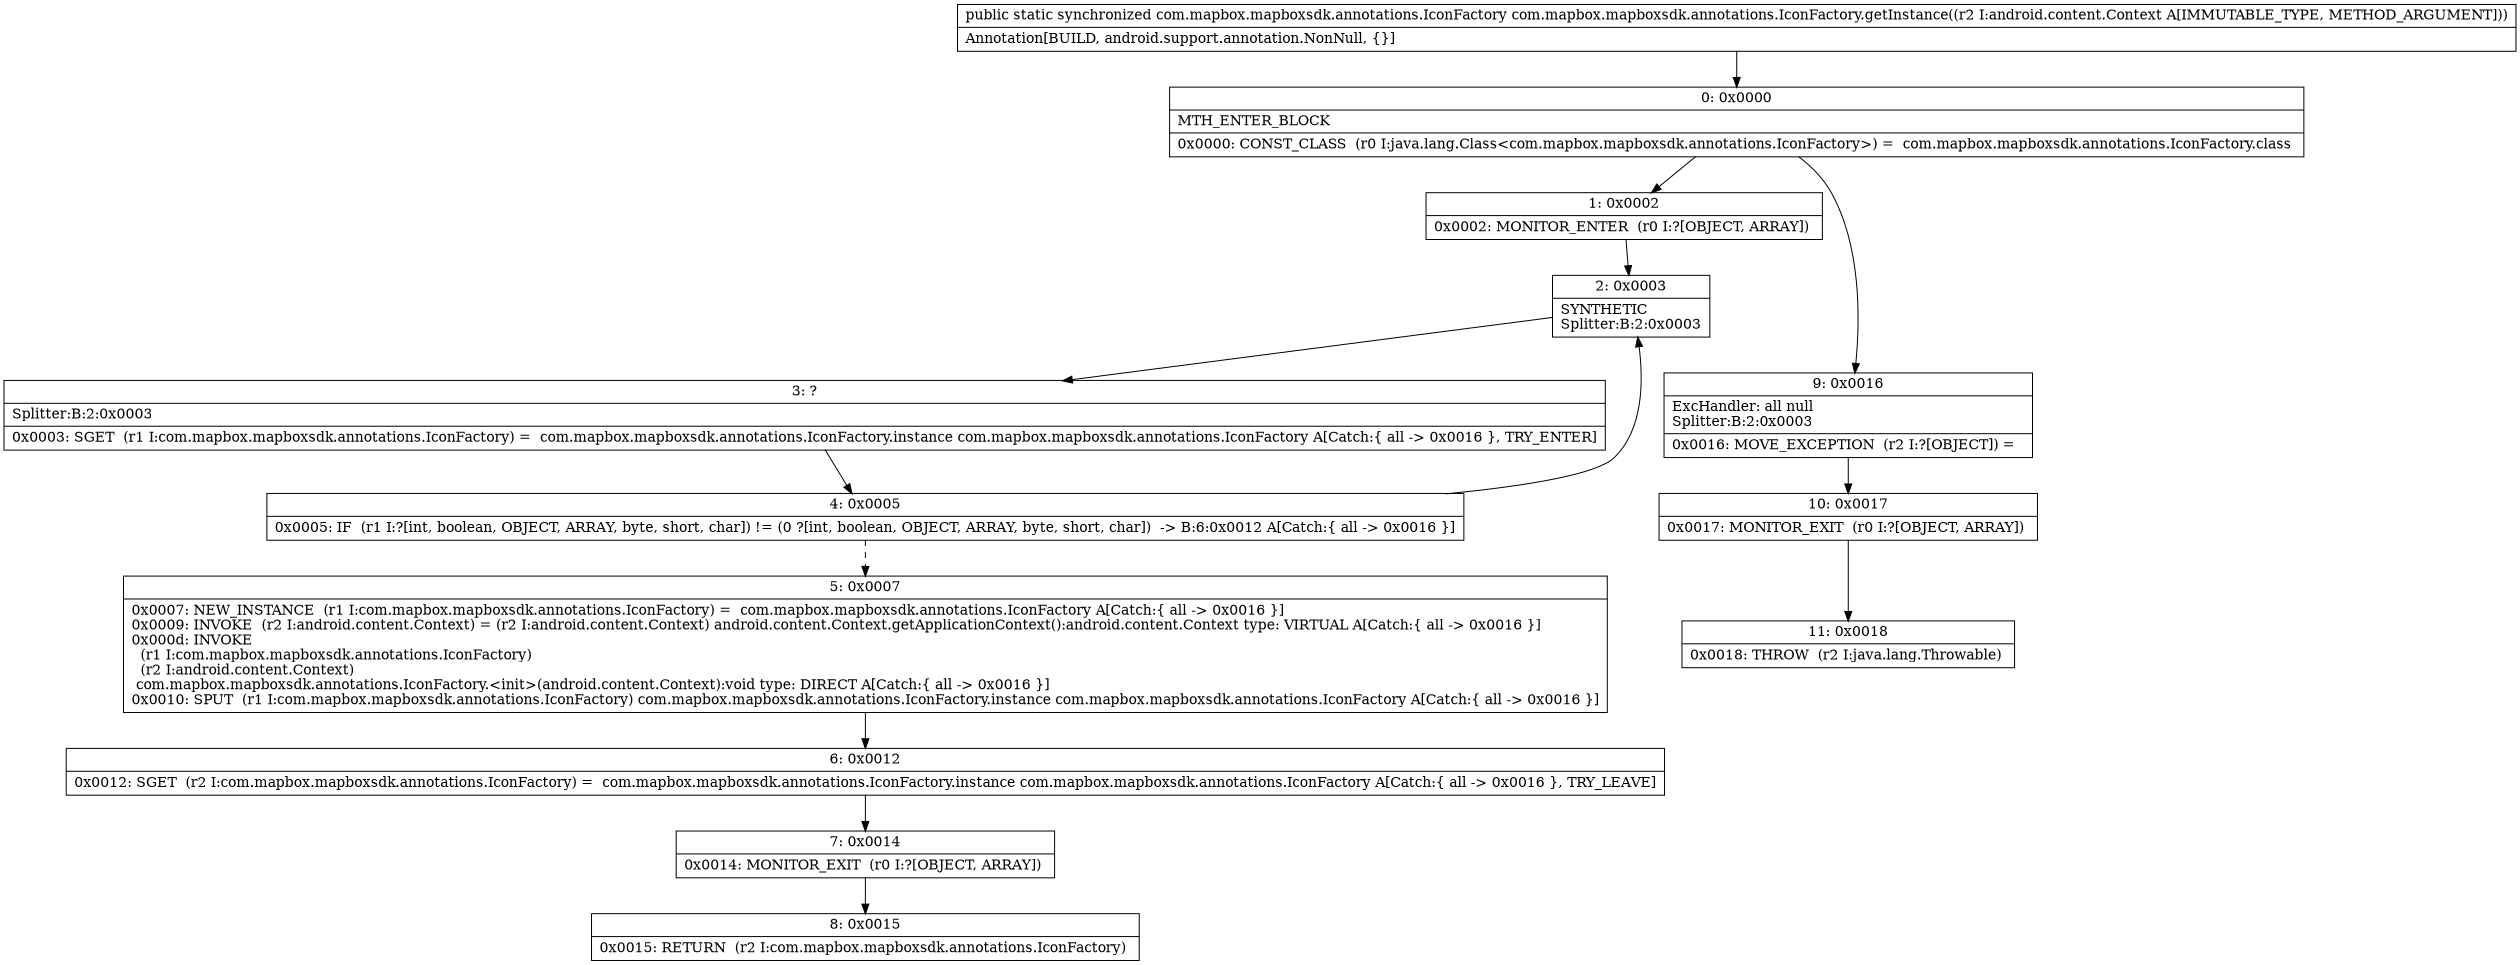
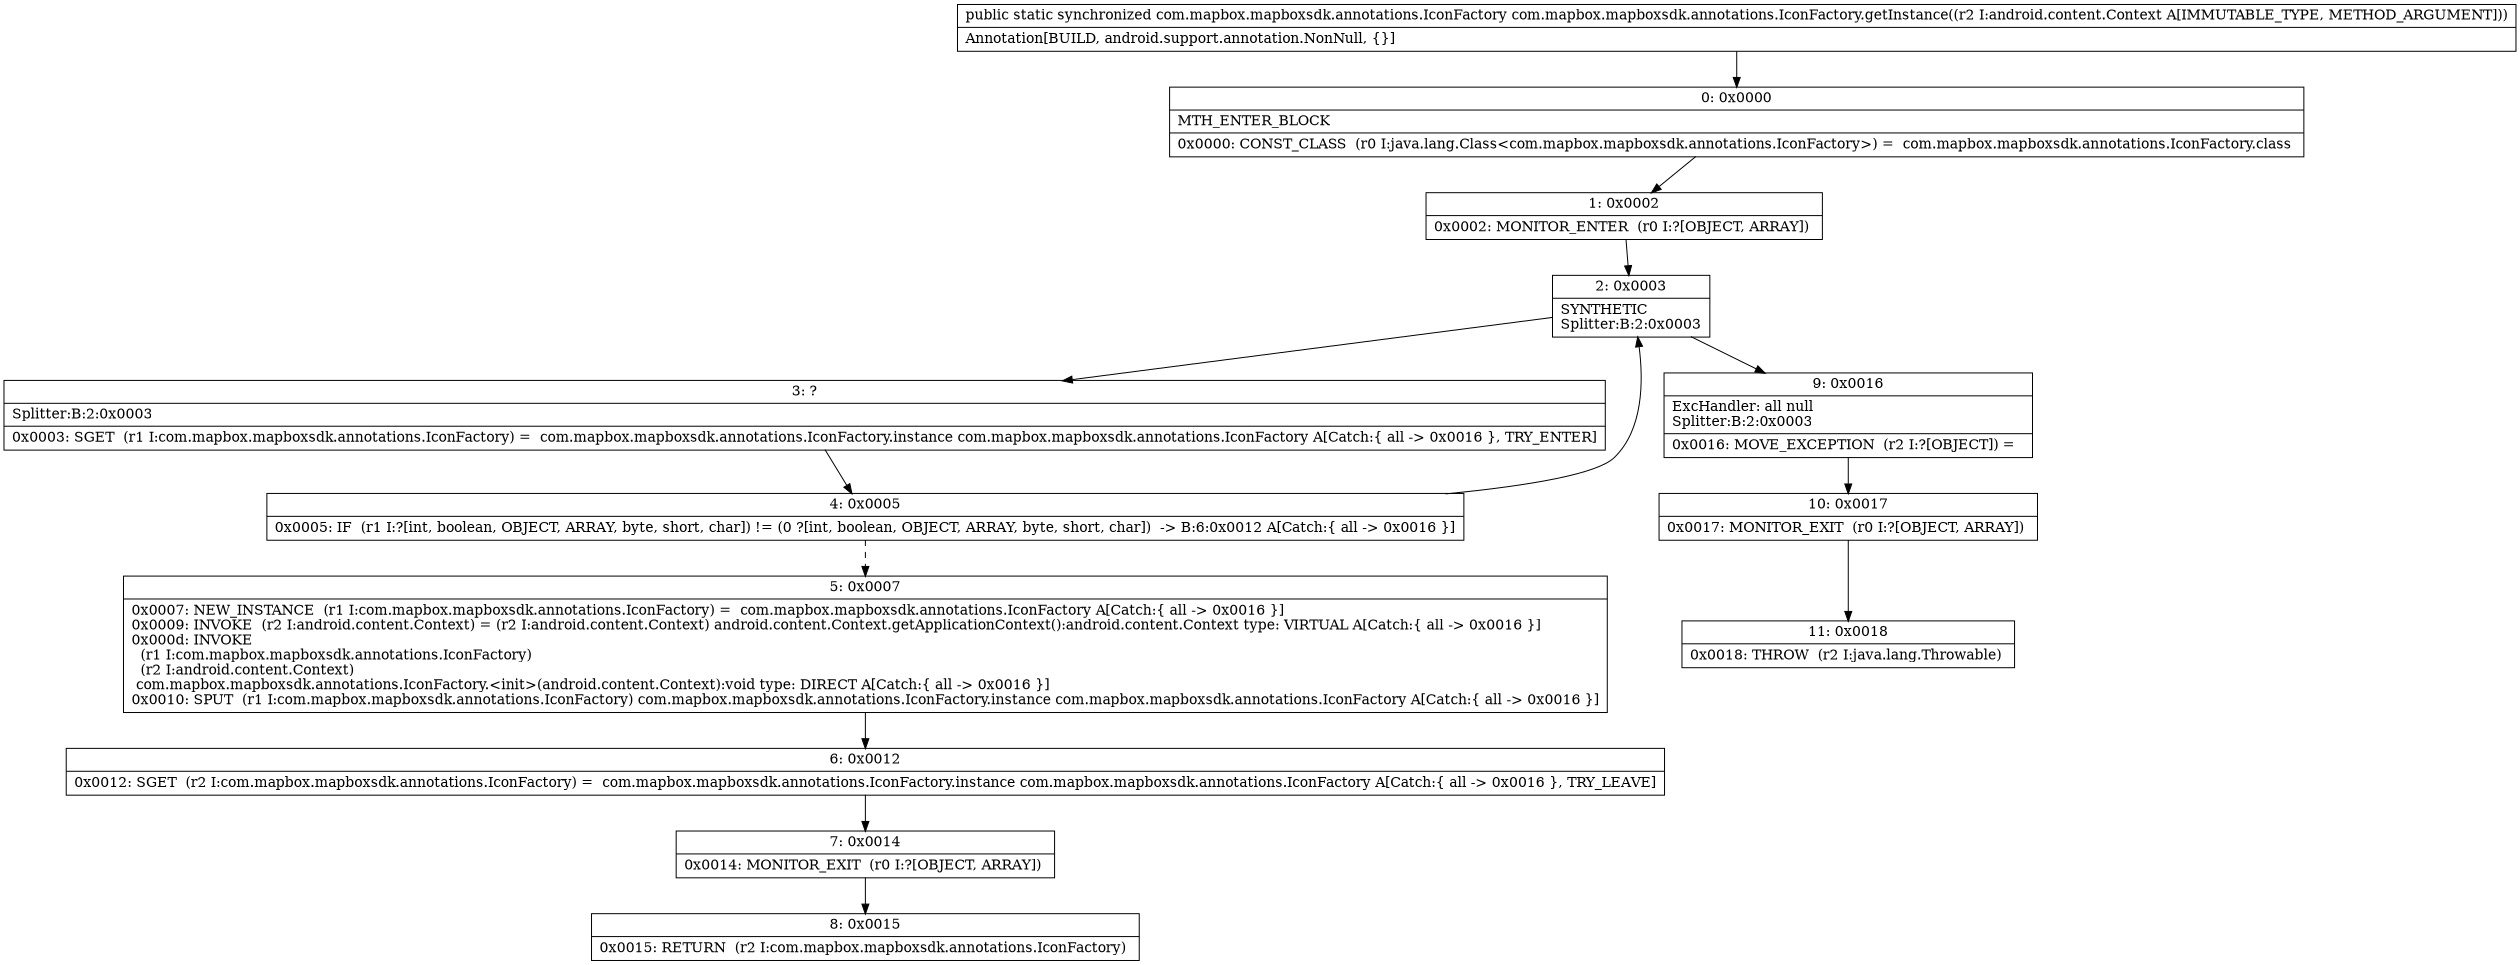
edge "0: 0x0000" -> "9: 0x0016": now "2: 0x0003" -> "9: 0x0016"
